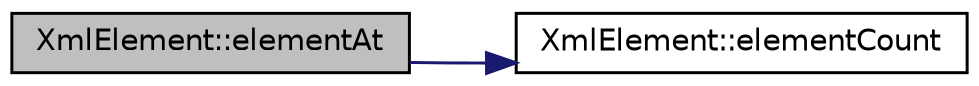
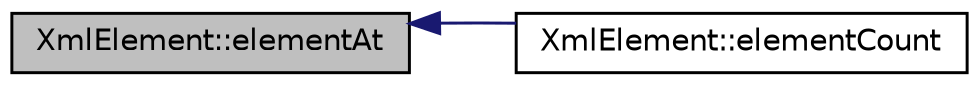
edge "XmlElement::elementAt" -> "XmlElement::elementCount": reversed
